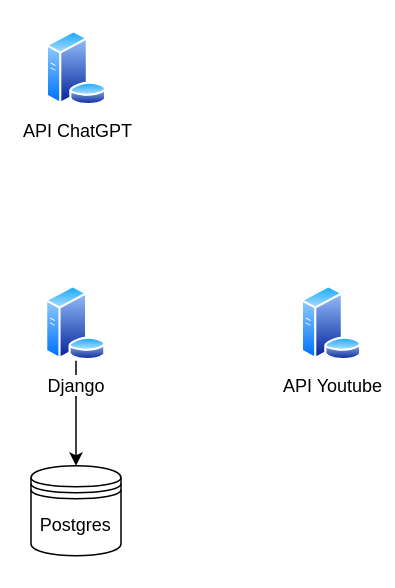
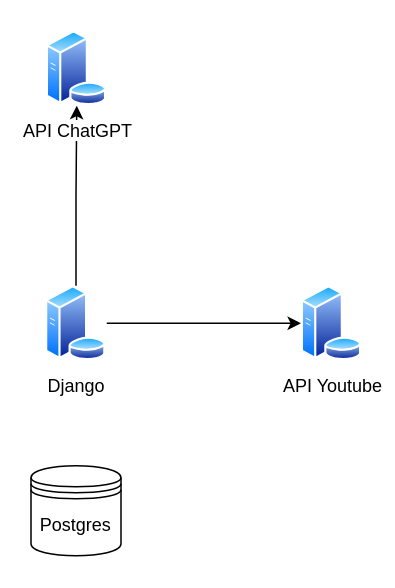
edge "Django" -> "API ChatGPT": added
edge "Django" -> "API Youtube": added
edge "Django" -> "Postgres": removed
